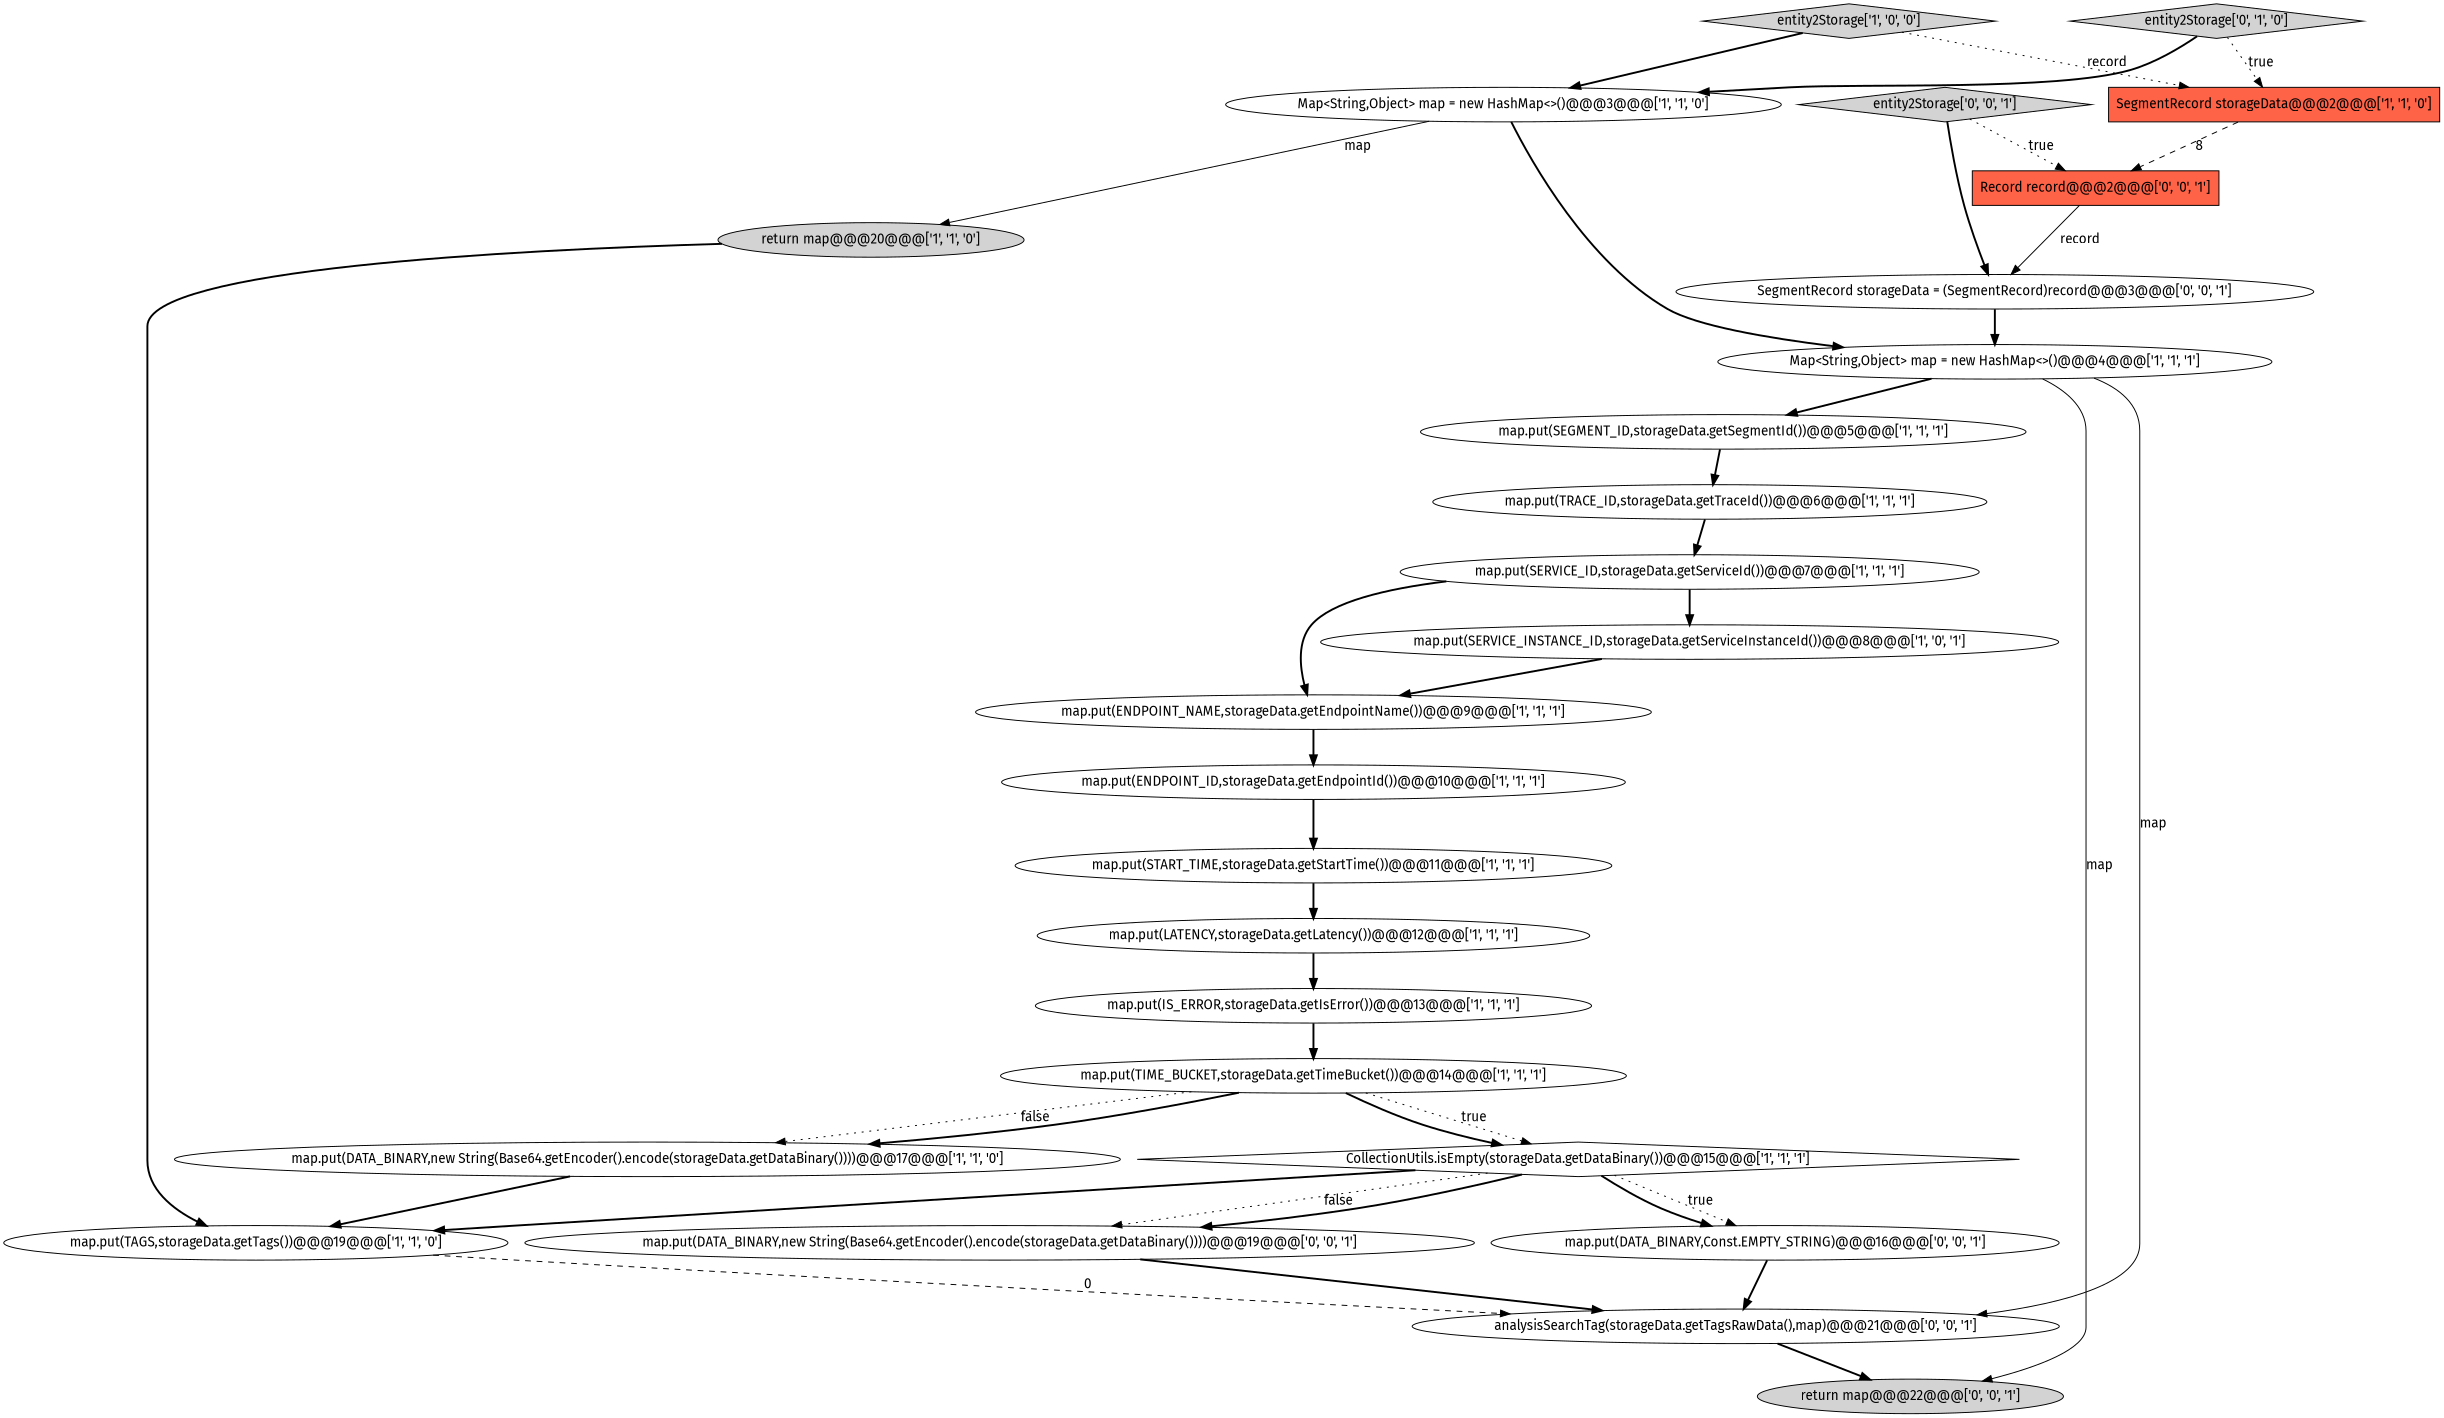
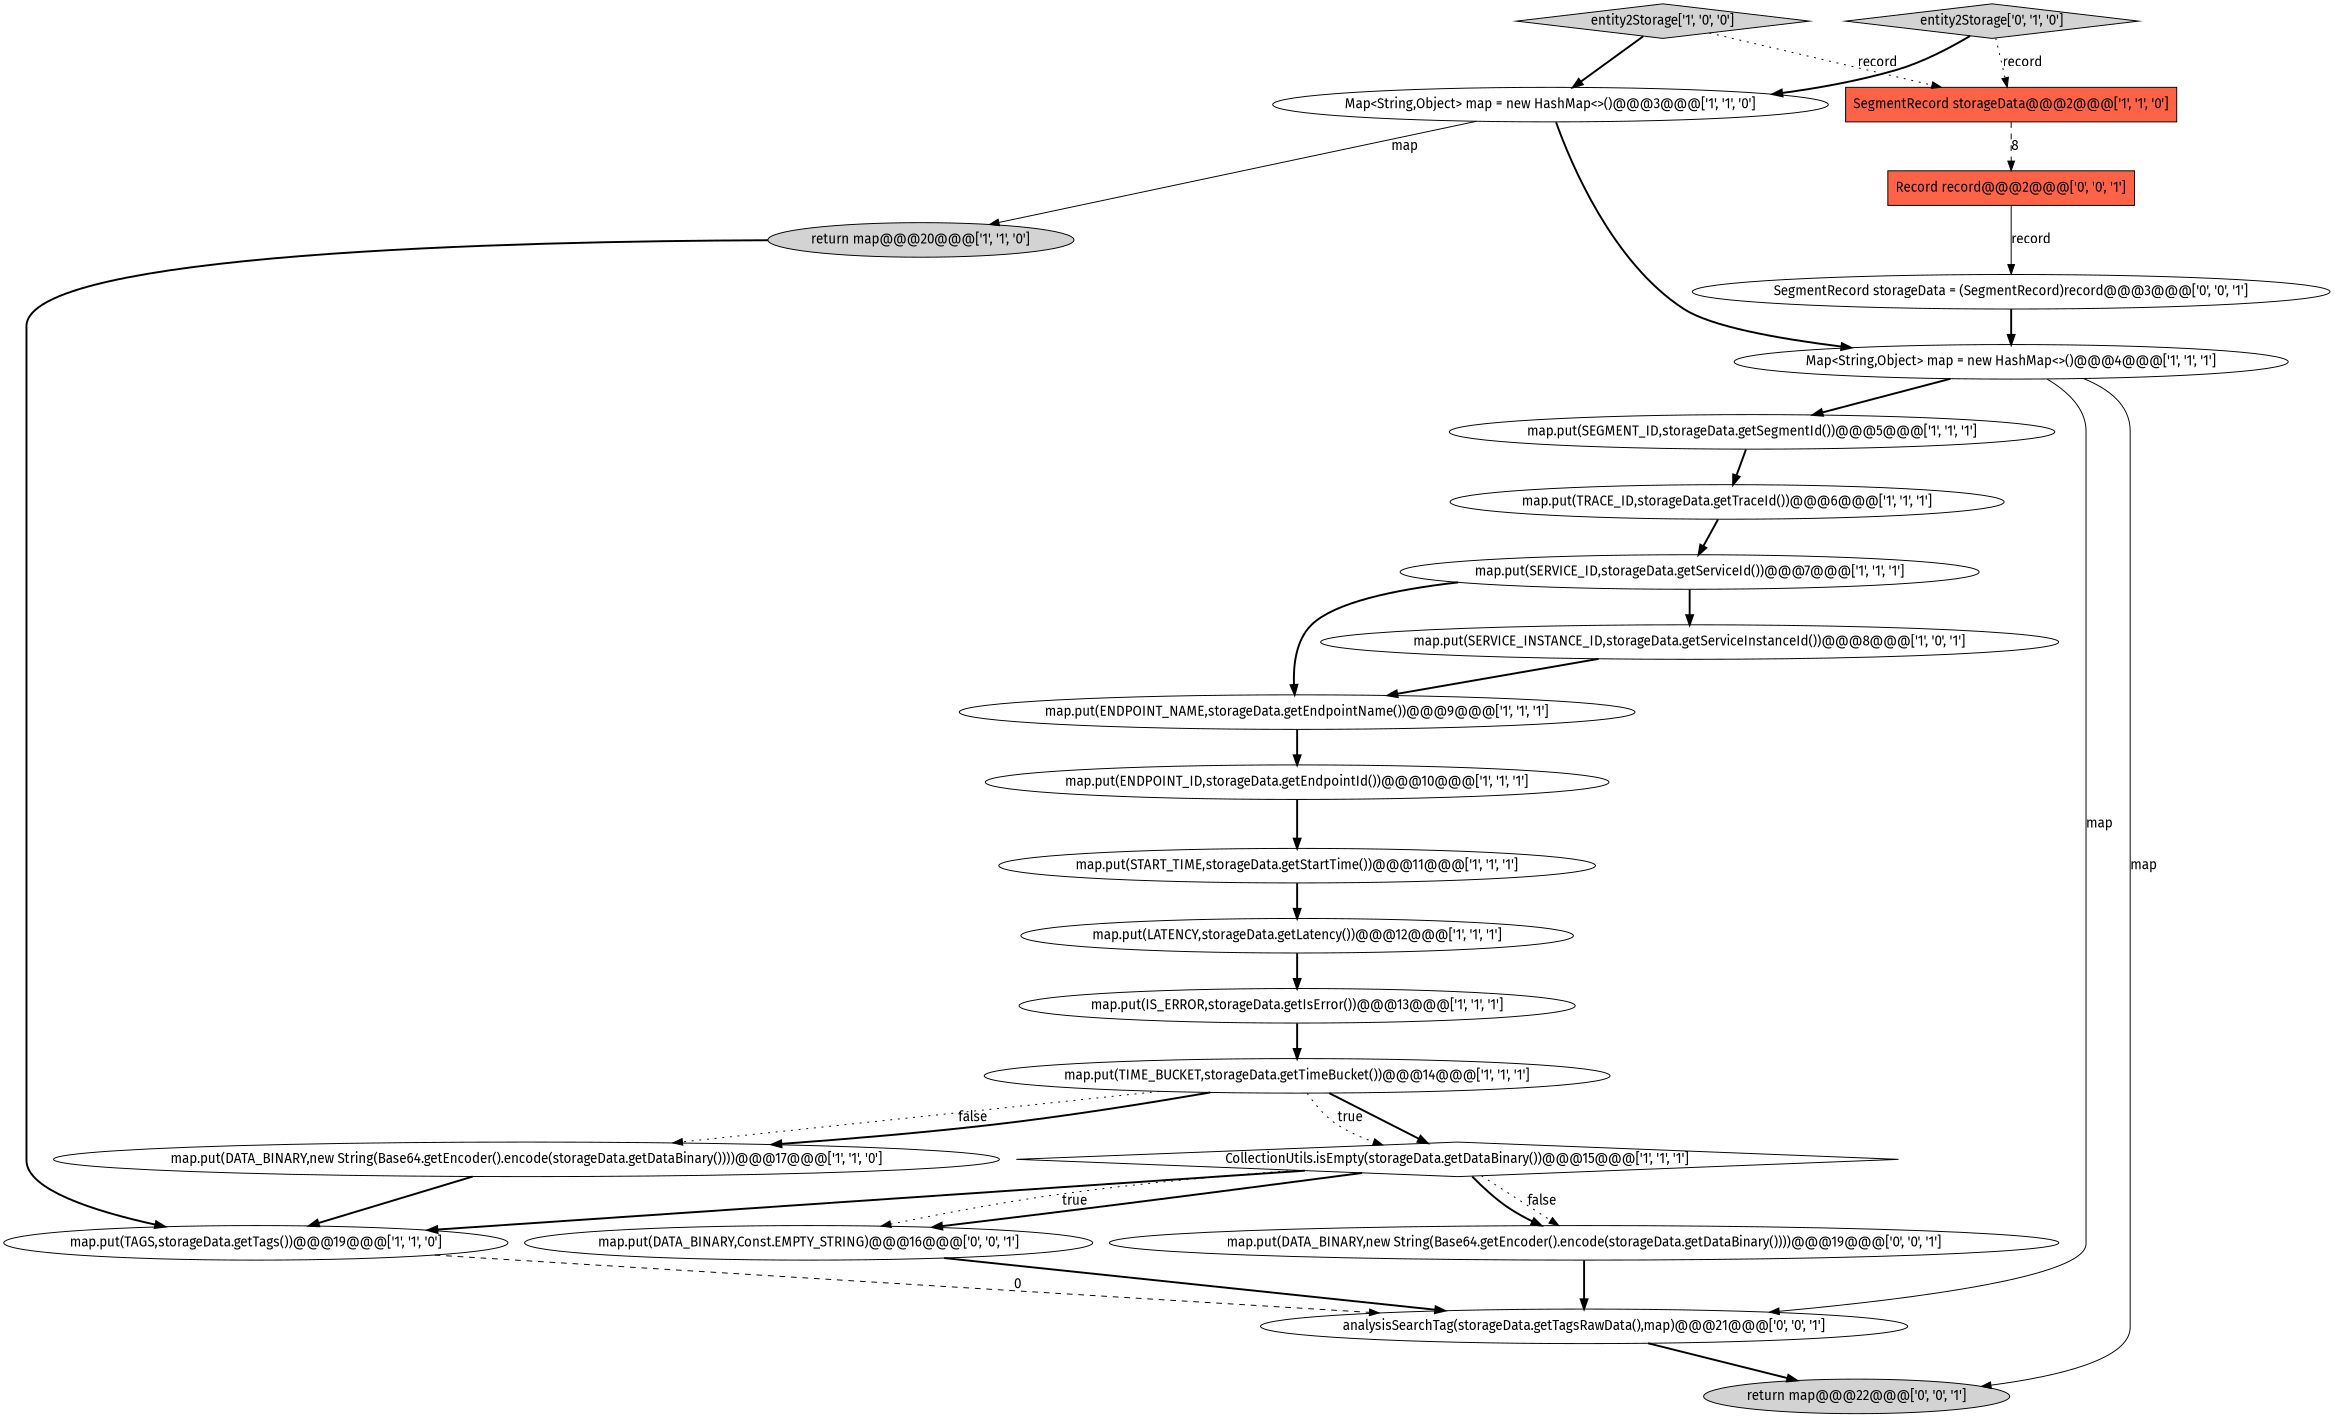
edge "entity2Storage['0', '1', '0']" -> "SegmentRecord storageData@@@2@@@['1', '1', '0']": label "true" -> "record"
node "entity2Storage['0', '0', '1']": removed
